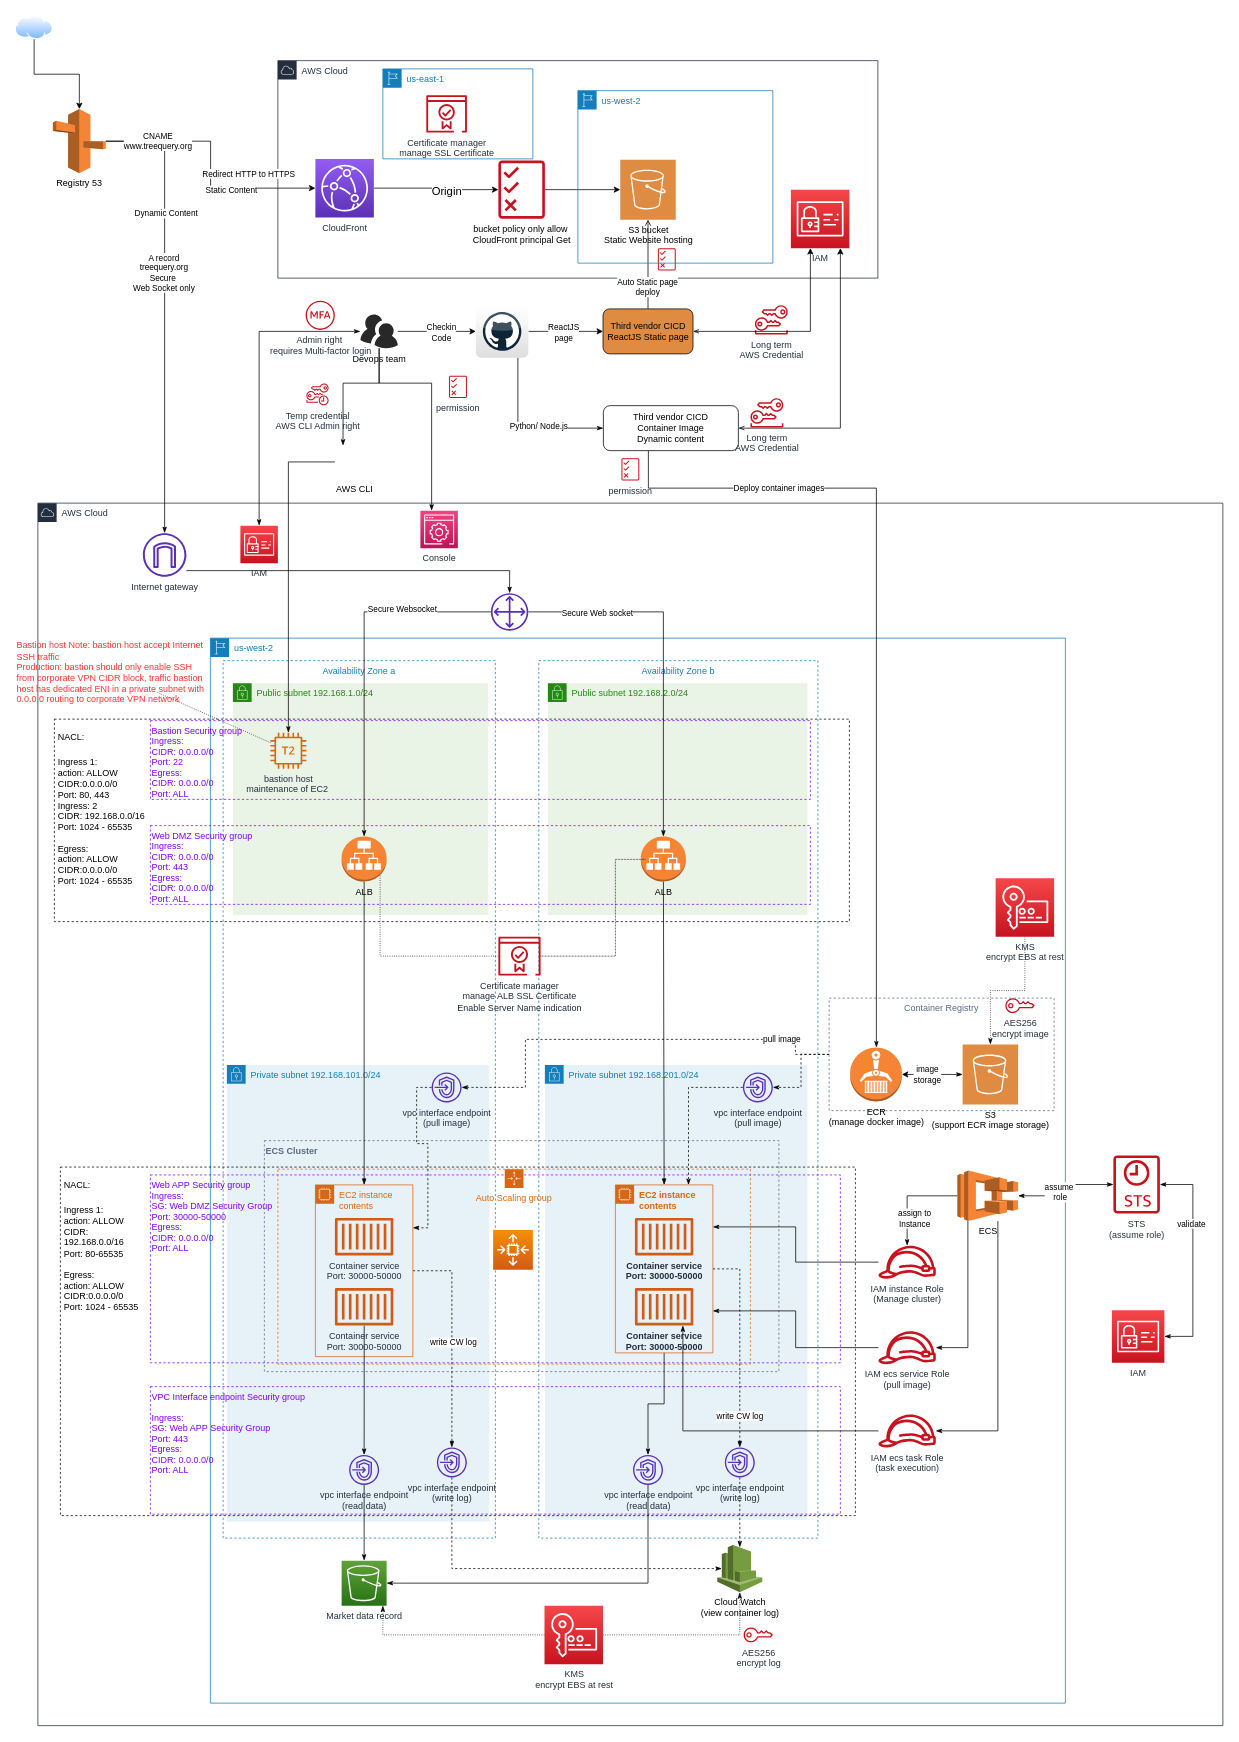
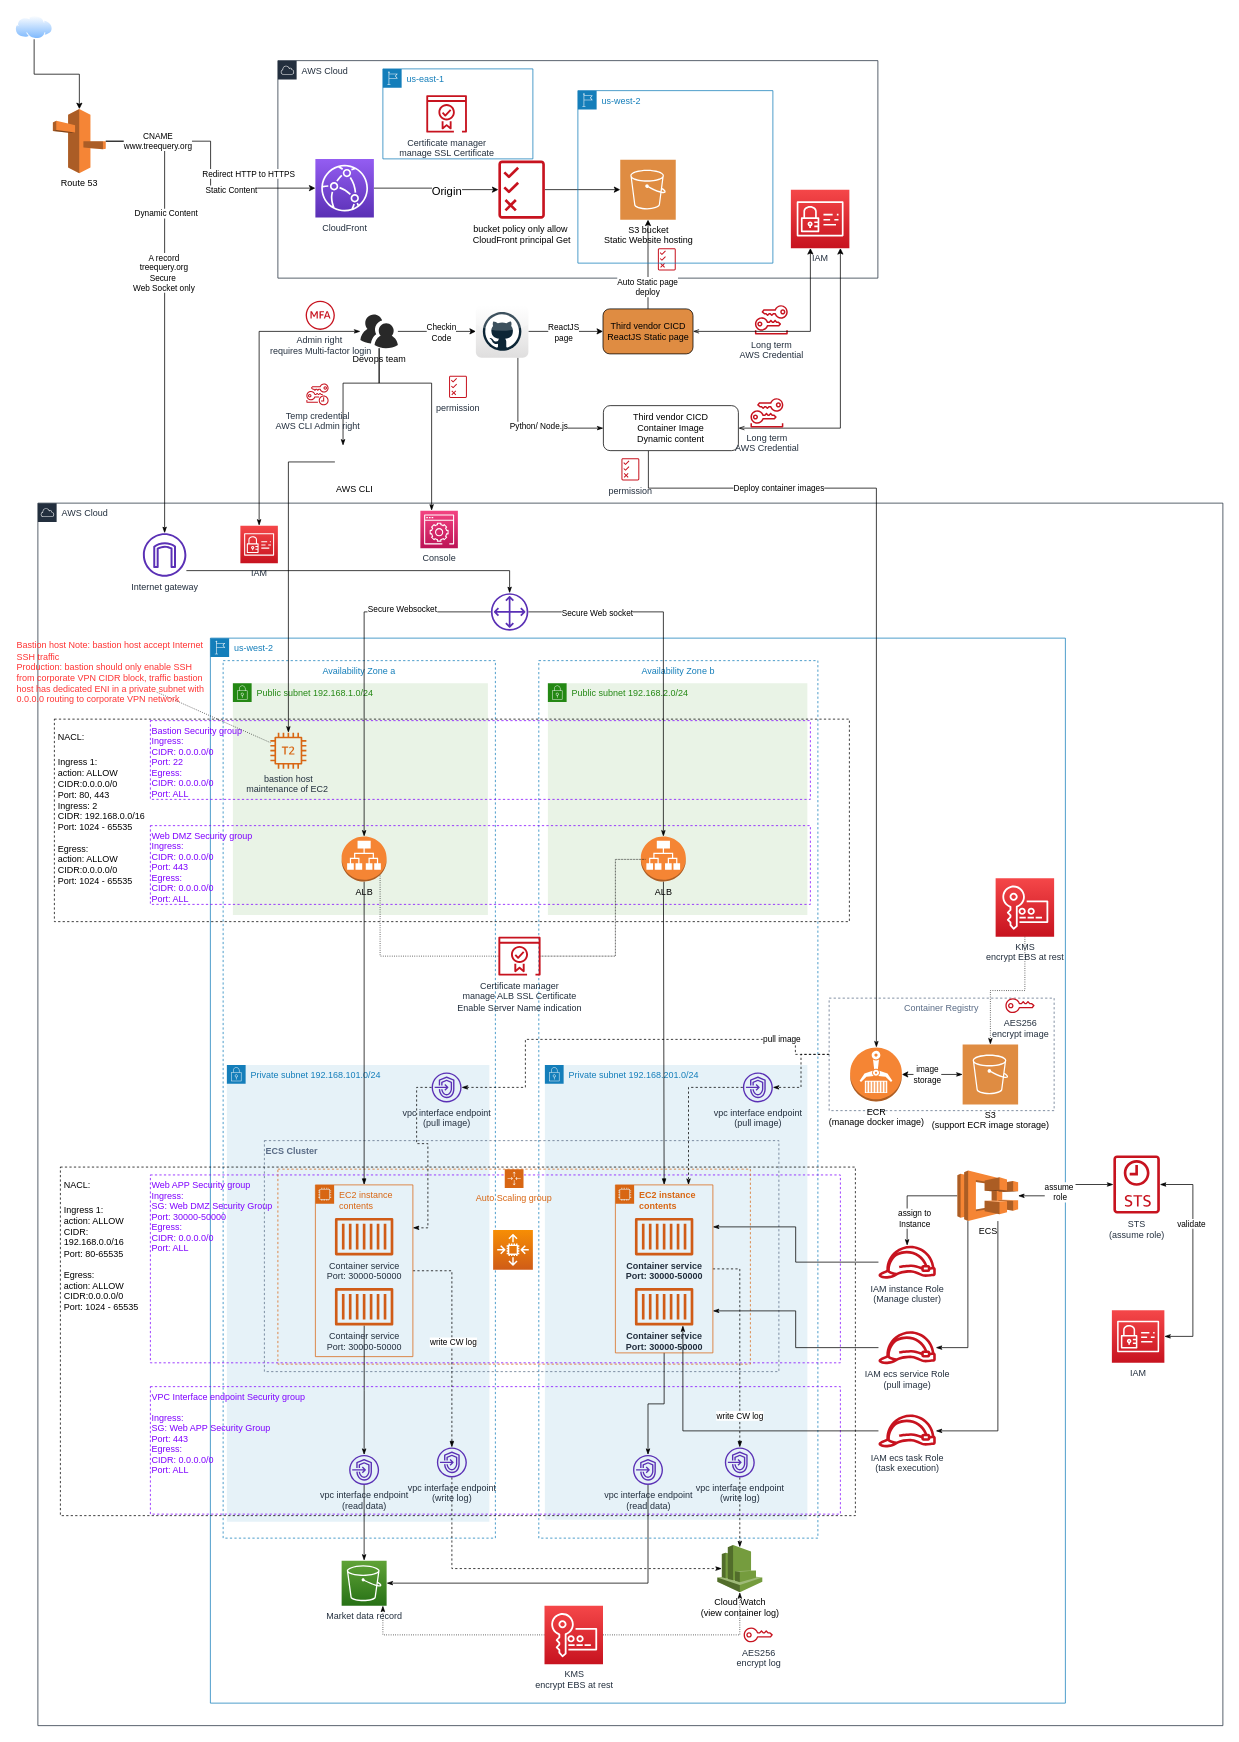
node "Registry 53": label "Registry 53" -> "Route 53"
edge "Third vendor CICD ReactJS Static page" -> "S3 bucket Static Website hosting": arrowhead open -> classic
